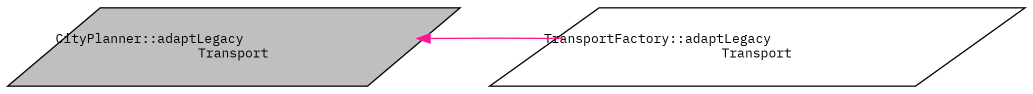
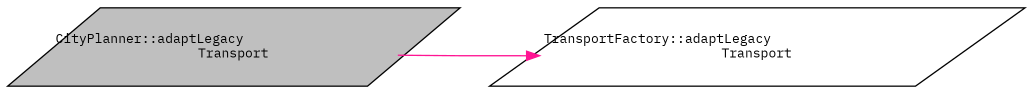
edge "TransportFactory::adaptLegacy Transport" -> "CityPlanner::adaptLegacy Transport": reversed
